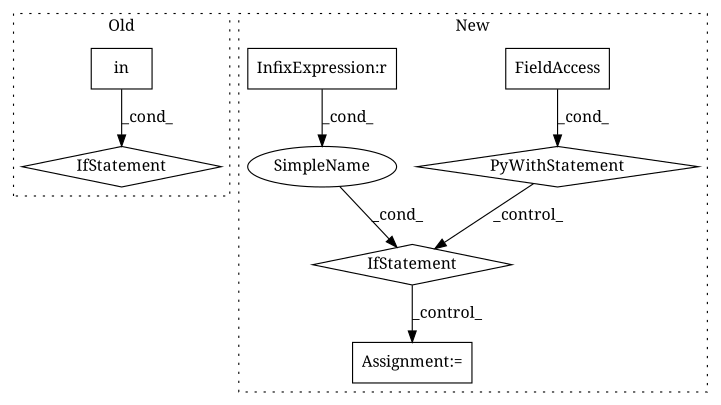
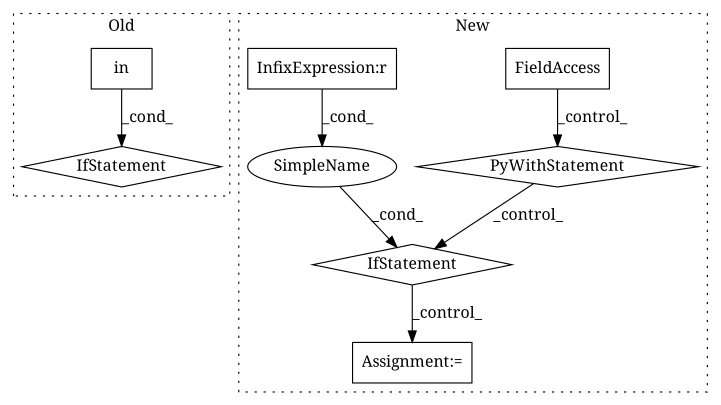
edge "FieldAccess" -> "PyWithStatement": label "_cond_" -> "_control_"
